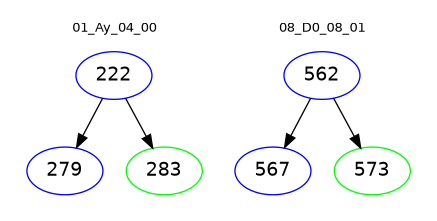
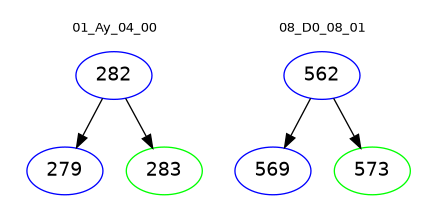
node "222": label "222" -> "282"
node "567": label "567" -> "569"
